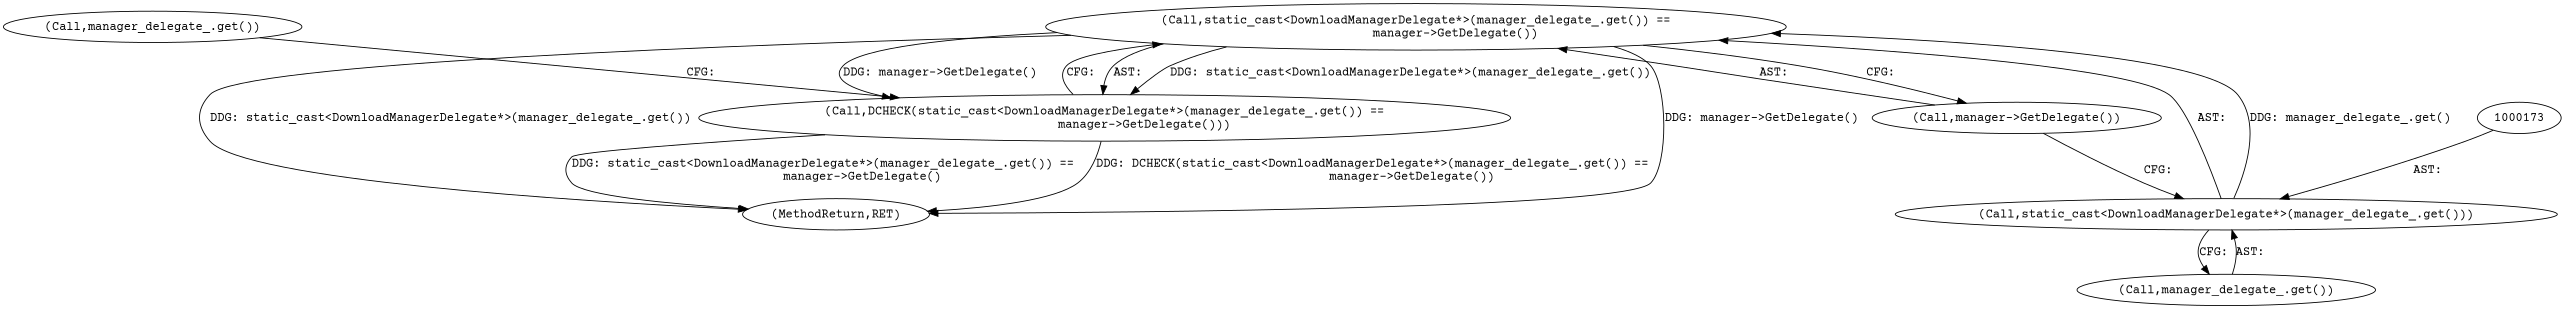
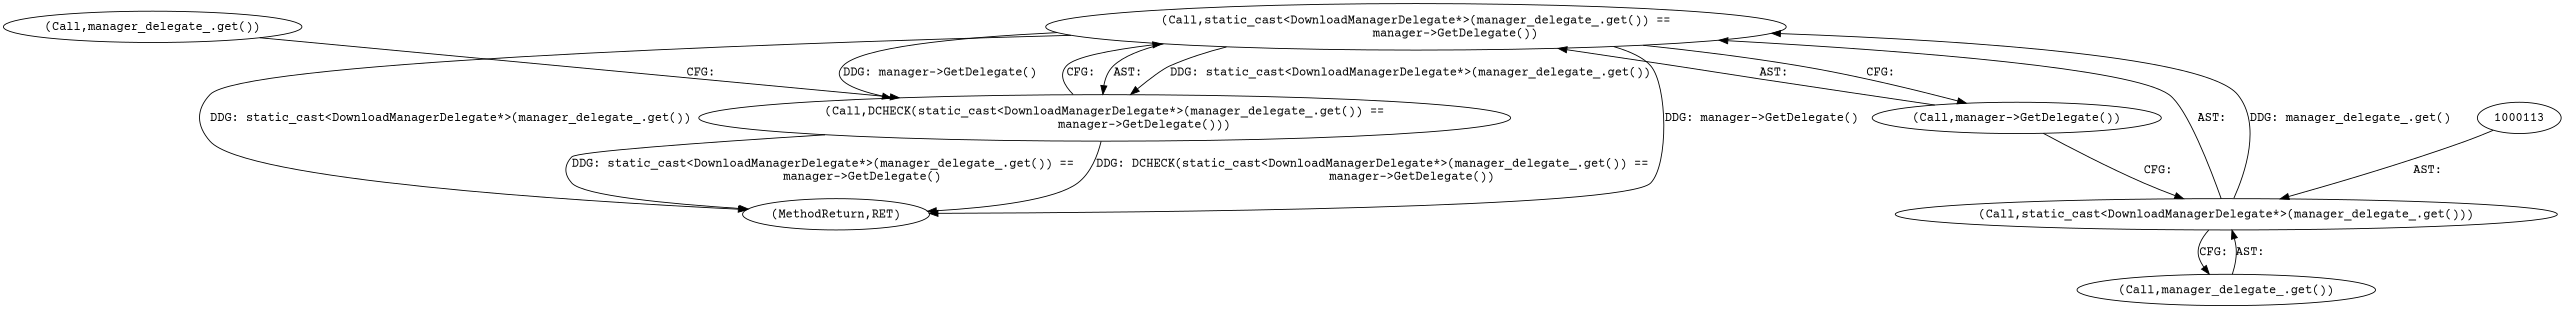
node "1000173": label "1000173" -> "1000113"
